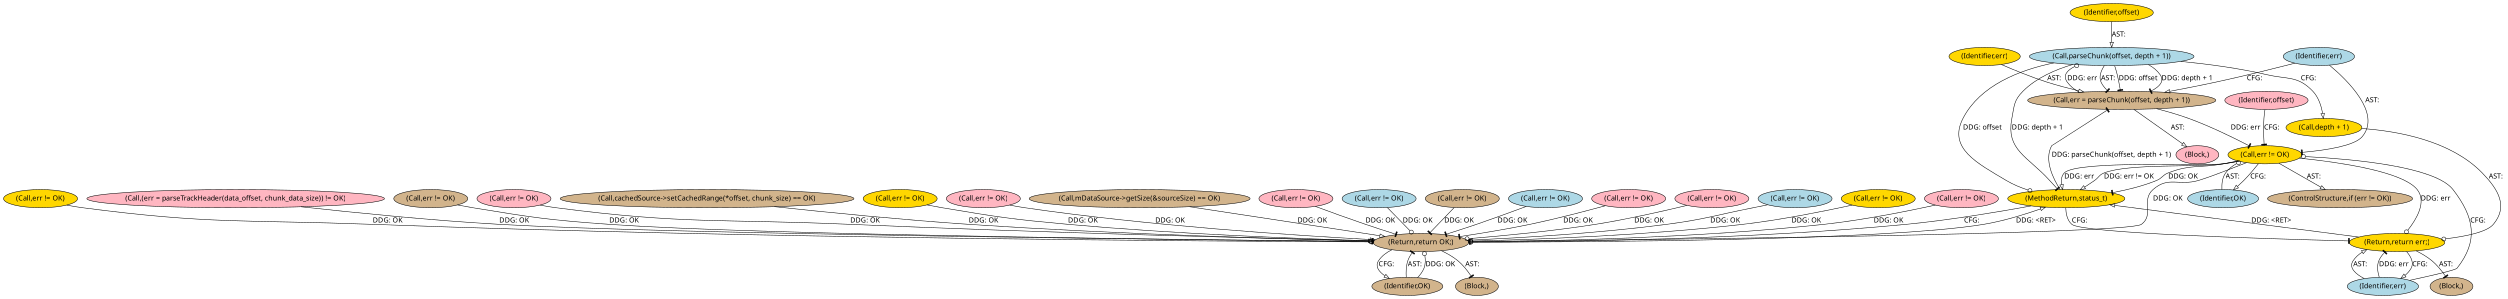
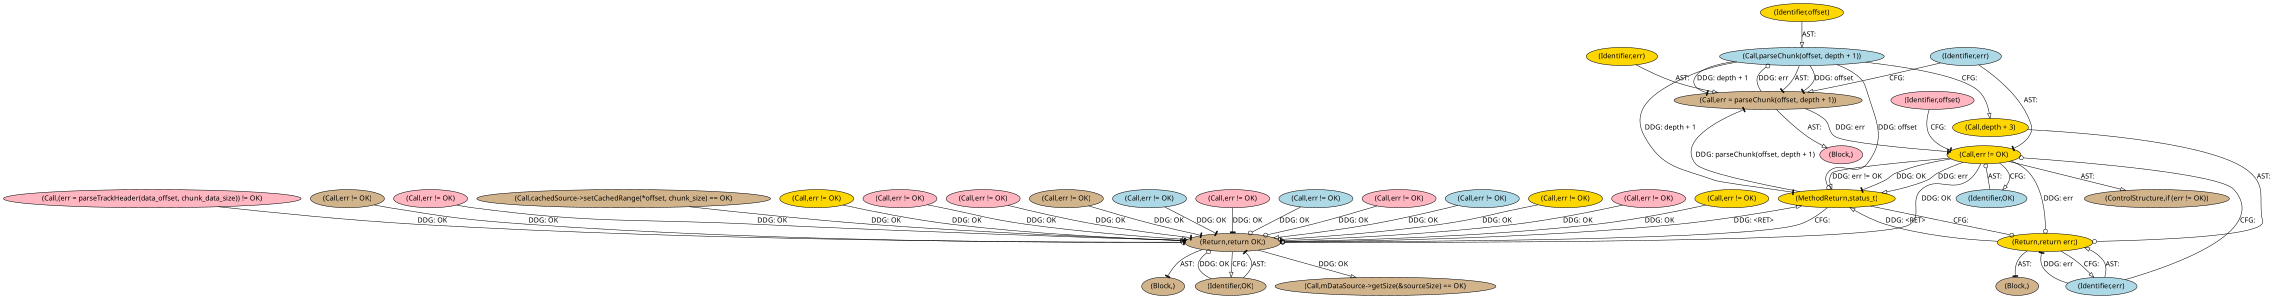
node "(Call,depth + 1)": label "(Call,depth + 1)" -> "(Call,depth + 3)"
edge "(Call,mDataSource->getSize(&sourceSize) == OK)" -> "(Return,return OK;)": reversed
edge "(MethodReturn,status_t)" -> "(Return,return err;)": arrowhead tee -> odot
